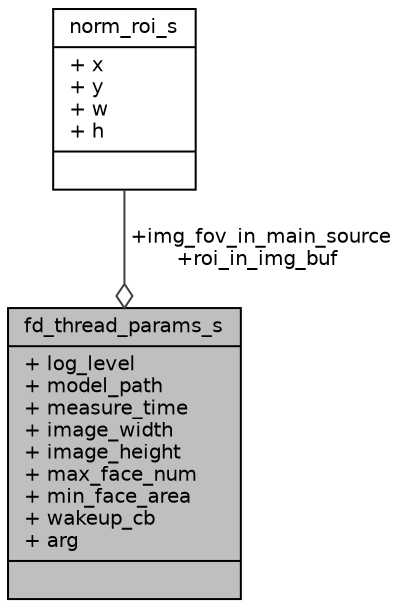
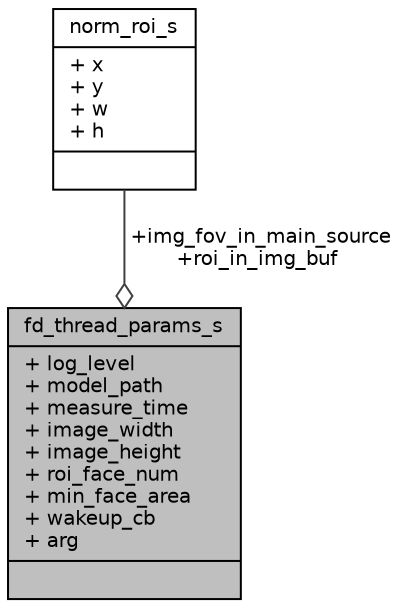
node "fd_thread_params_s": text "+ max_face_num" -> "+ roi_face_num"
